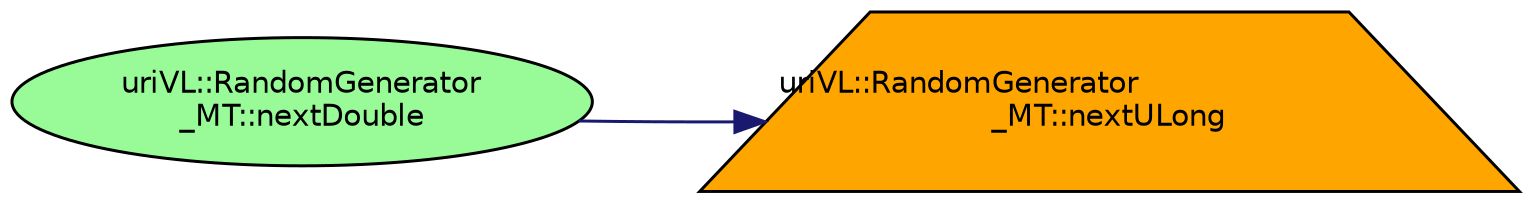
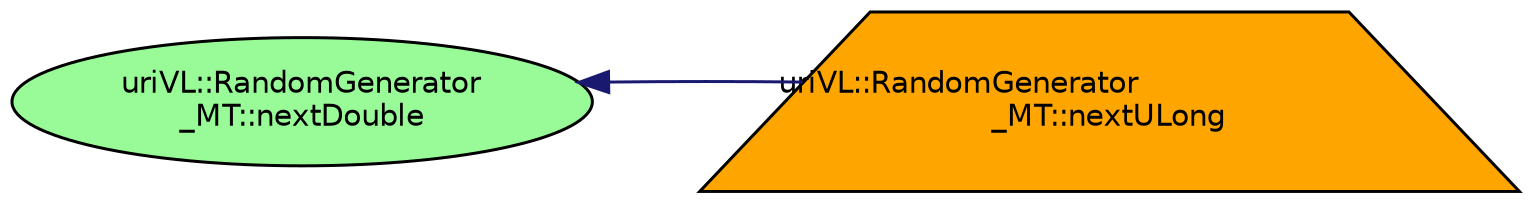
edge "uriVL::RandomGenerator _MT::nextDouble" -> "uriVL::RandomGenerator _MT::nextULong": reversed
